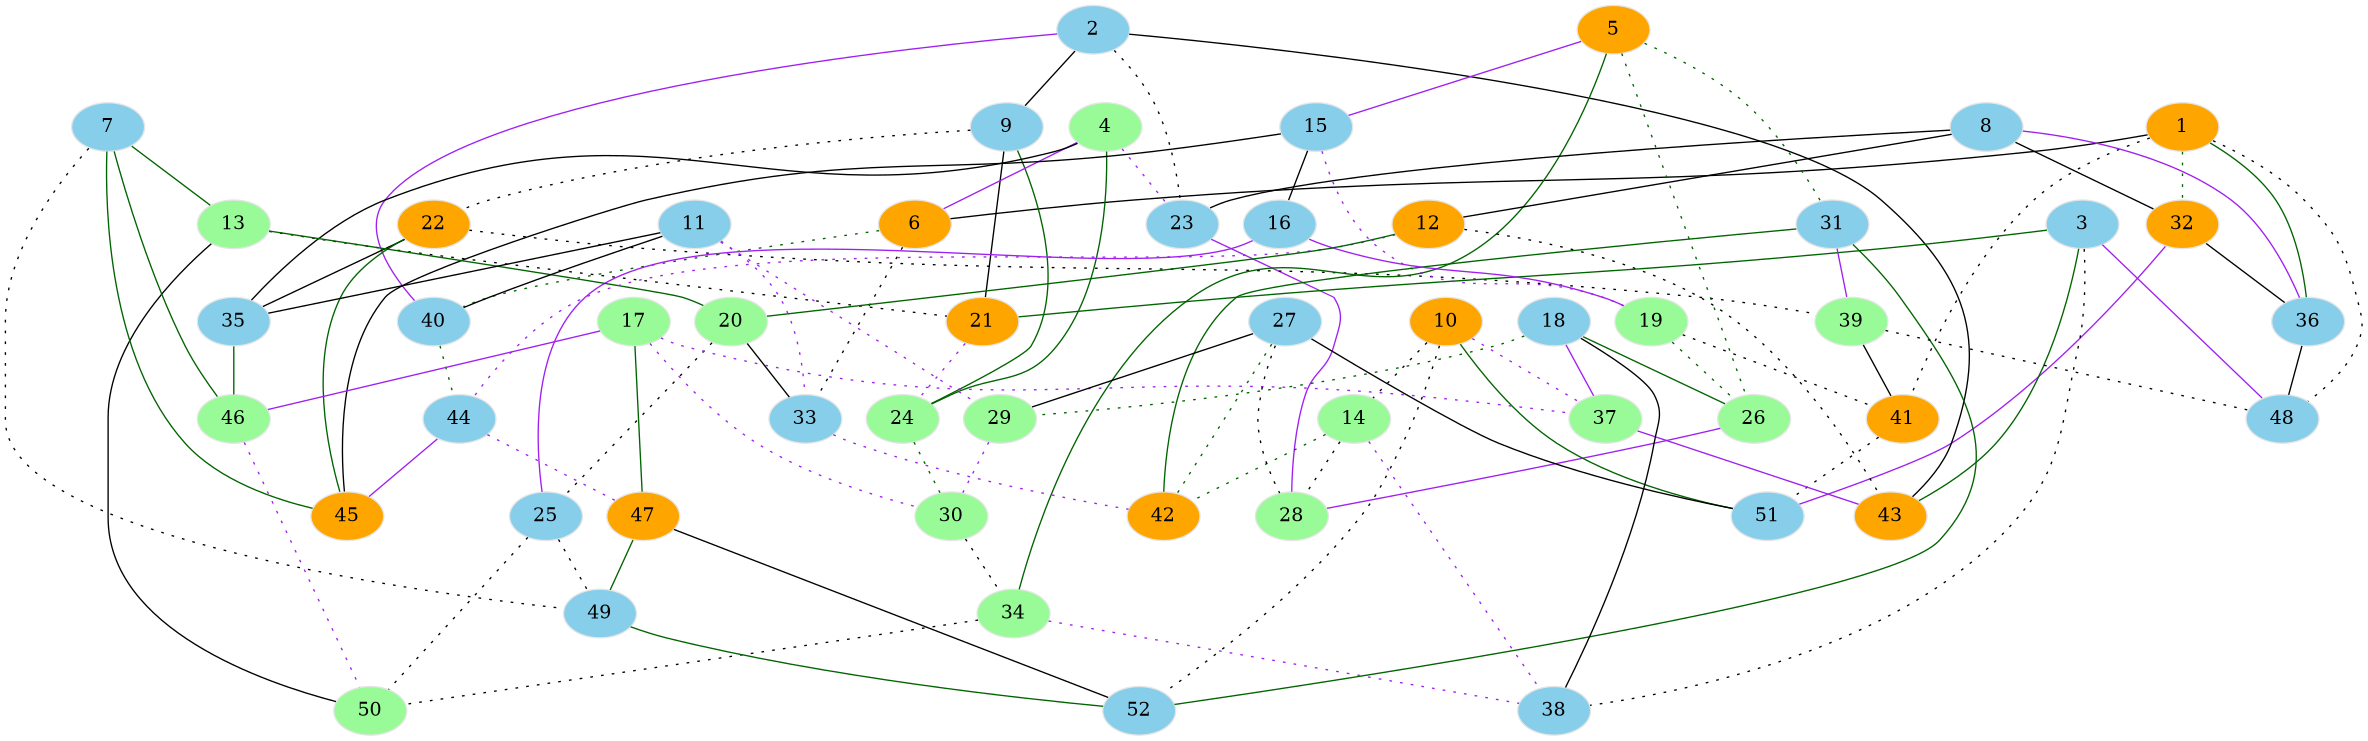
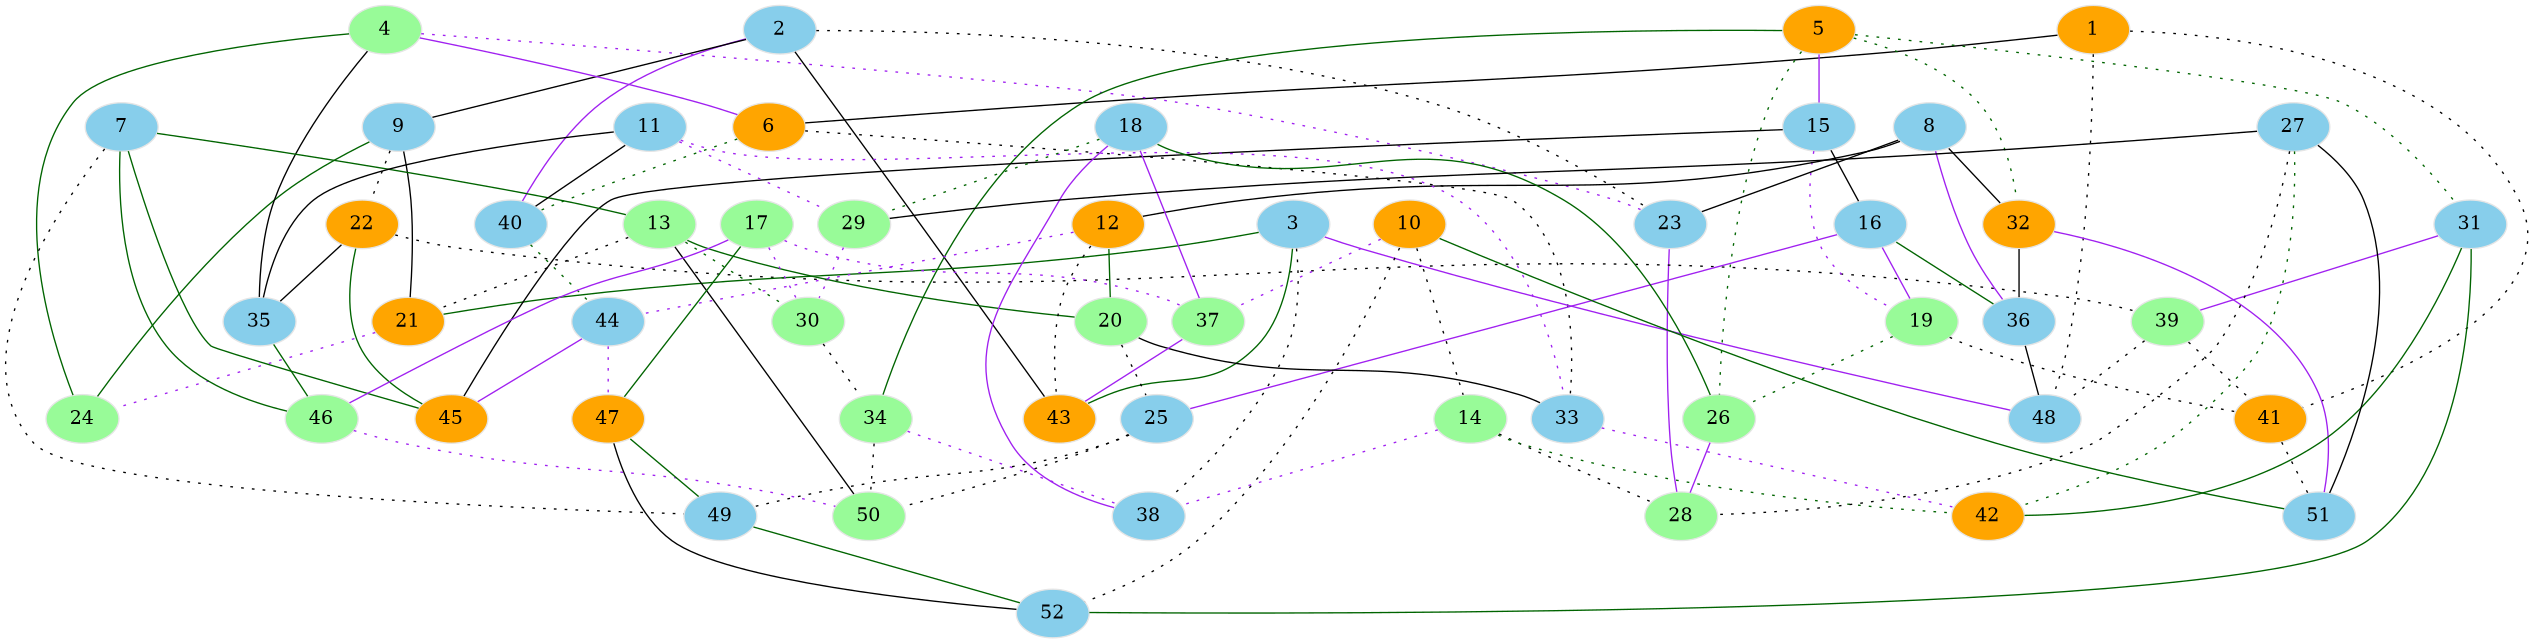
edge "1" -- "32": now "5" -- "32"
edge "1" -- "36": now "16" -- "36"
edge "39" -- "41": style solid -> dotted
edge "24" -- "30": now "13" -- "30"
edge "18" -- "38": color black -> purple
